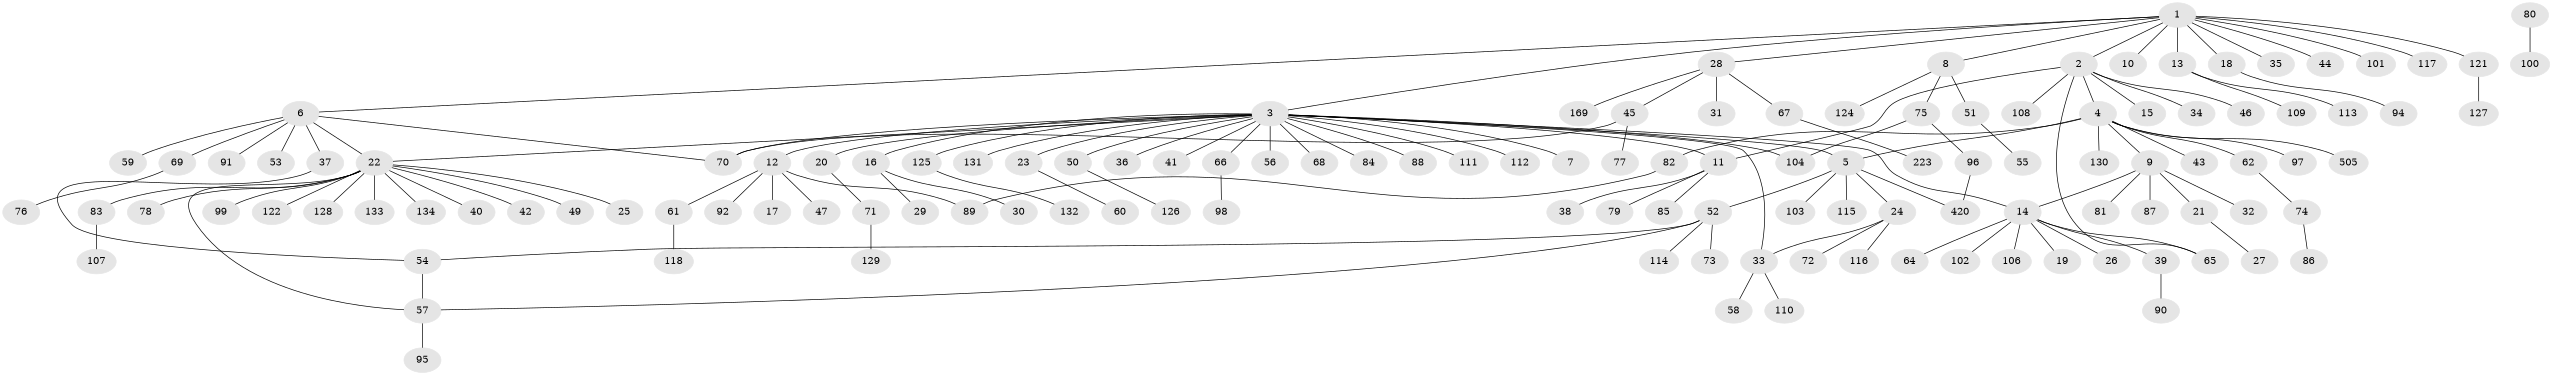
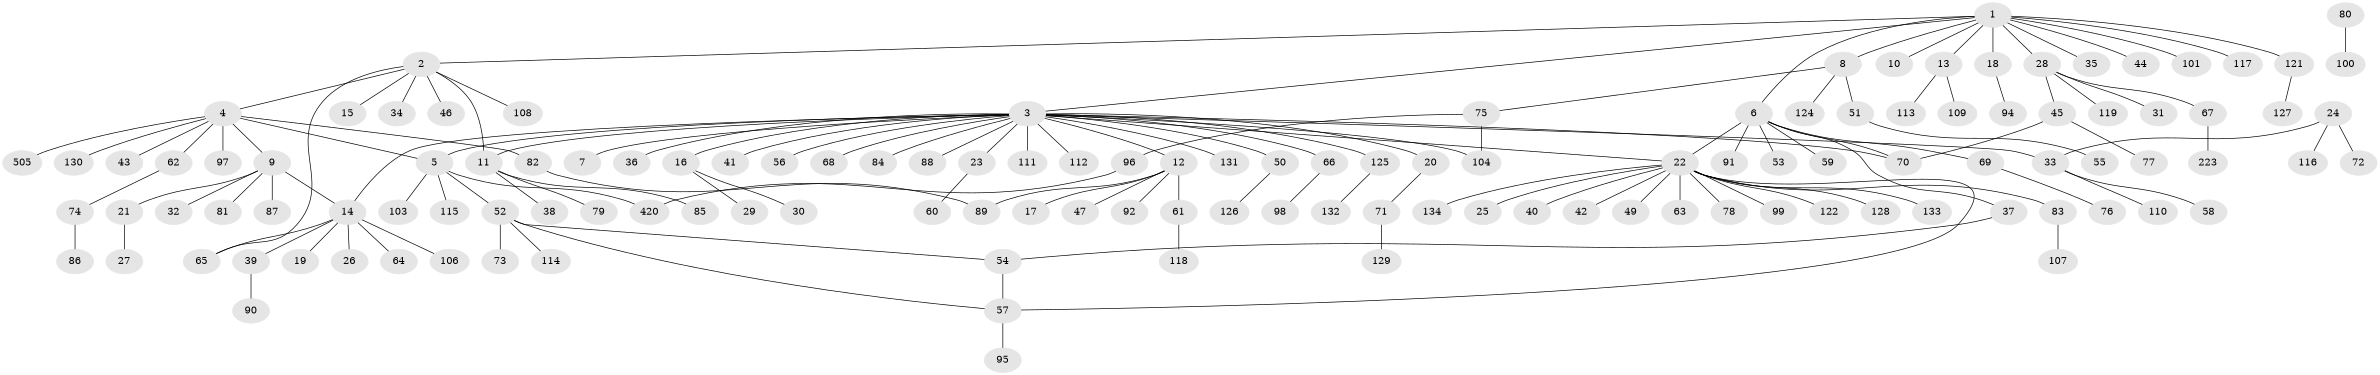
node "169": label "169" -> "119"
edge "5" -- "24": removed
node "63": added
node "102": removed
